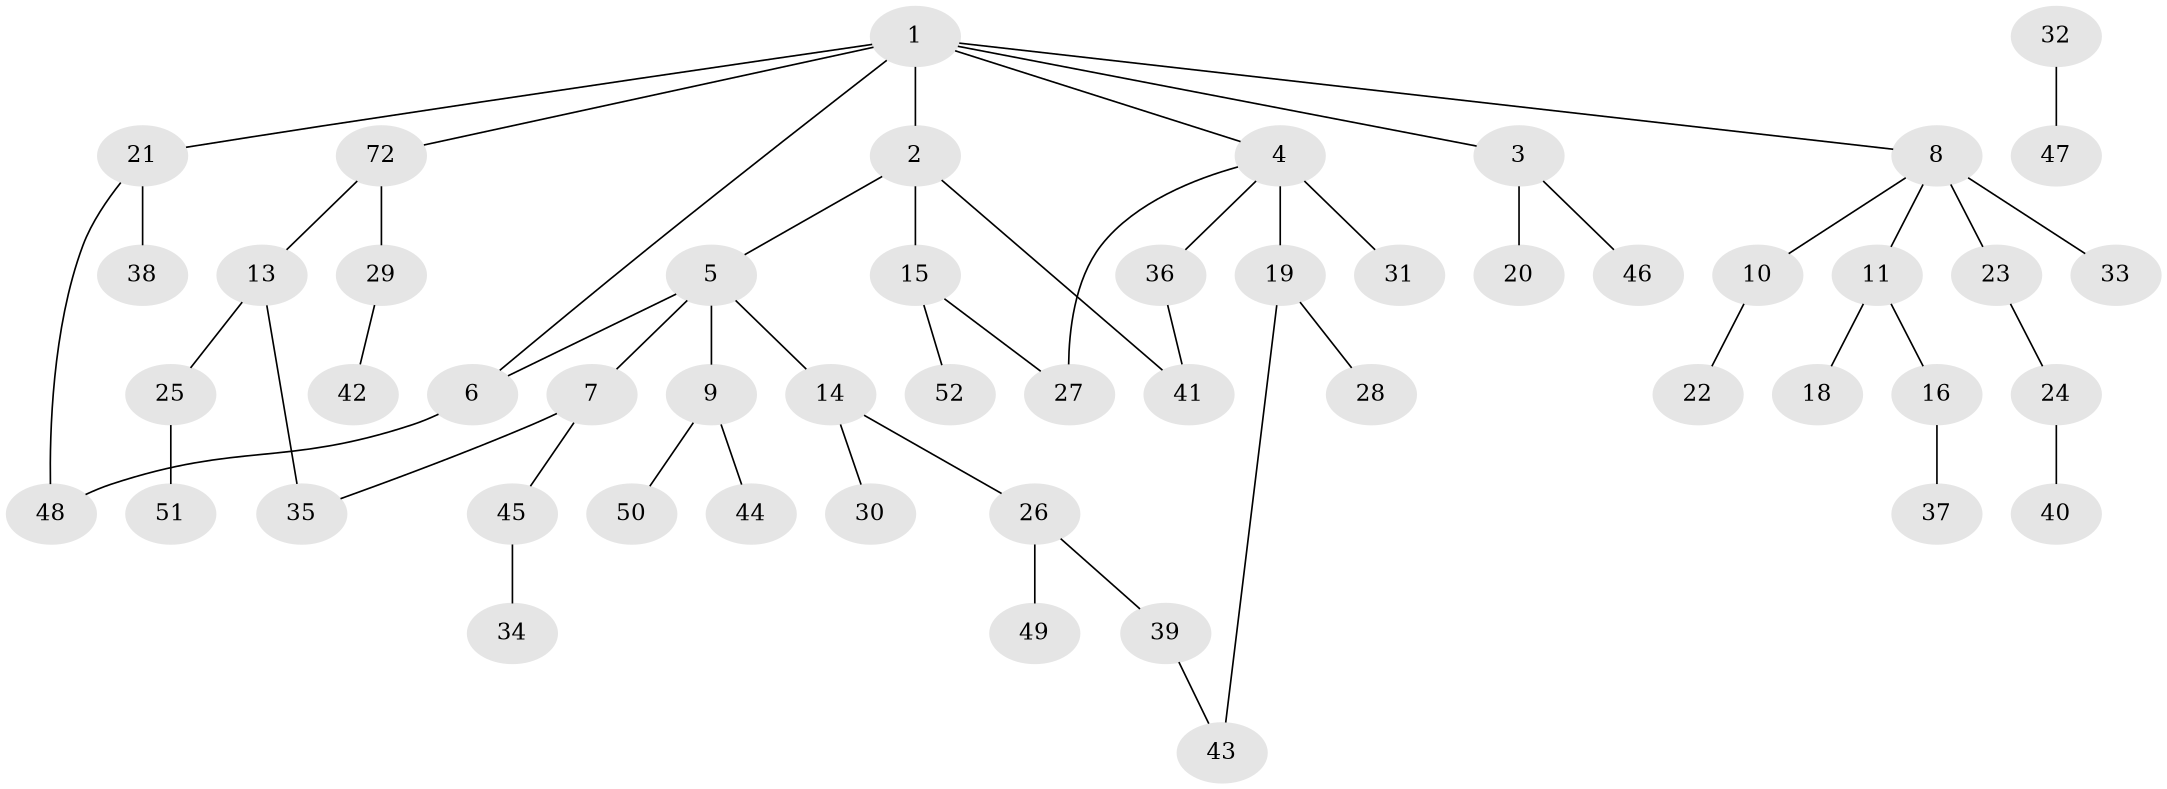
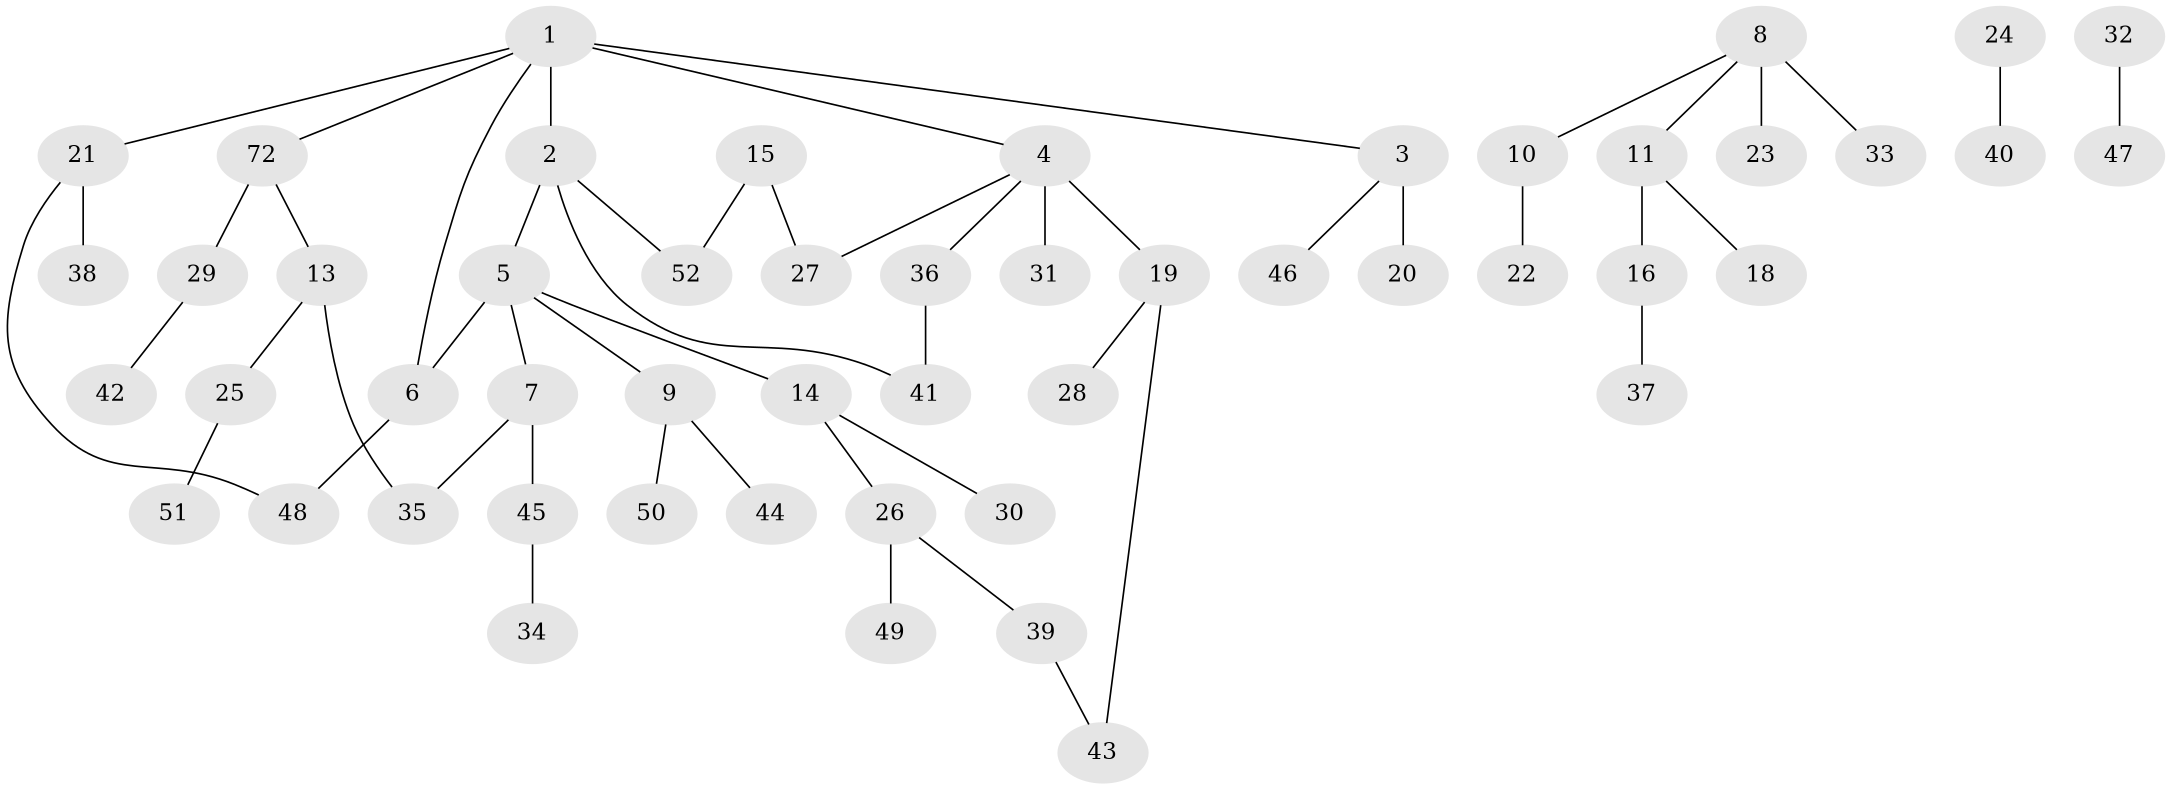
edge "1" -- "8": removed
edge "2" -- "15": now "2" -- "52"
edge "23" -- "24": removed
